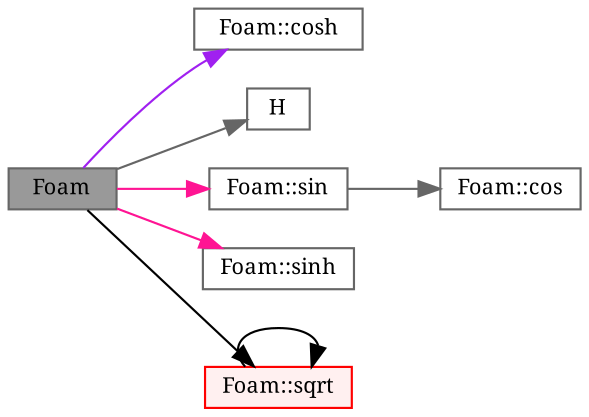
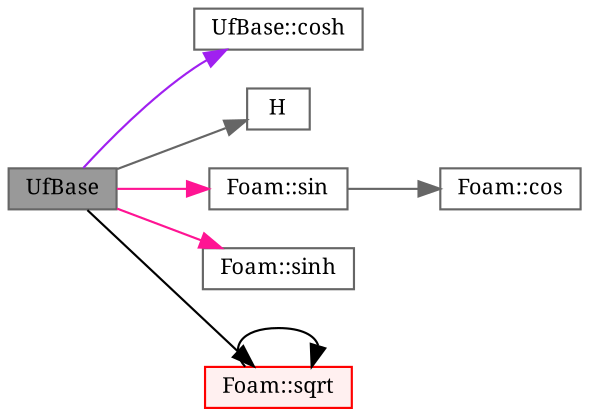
node "Foam::cosh": label "Foam::cosh" -> "UfBase::cosh"
node "Foam": label "Foam" -> "UfBase"
